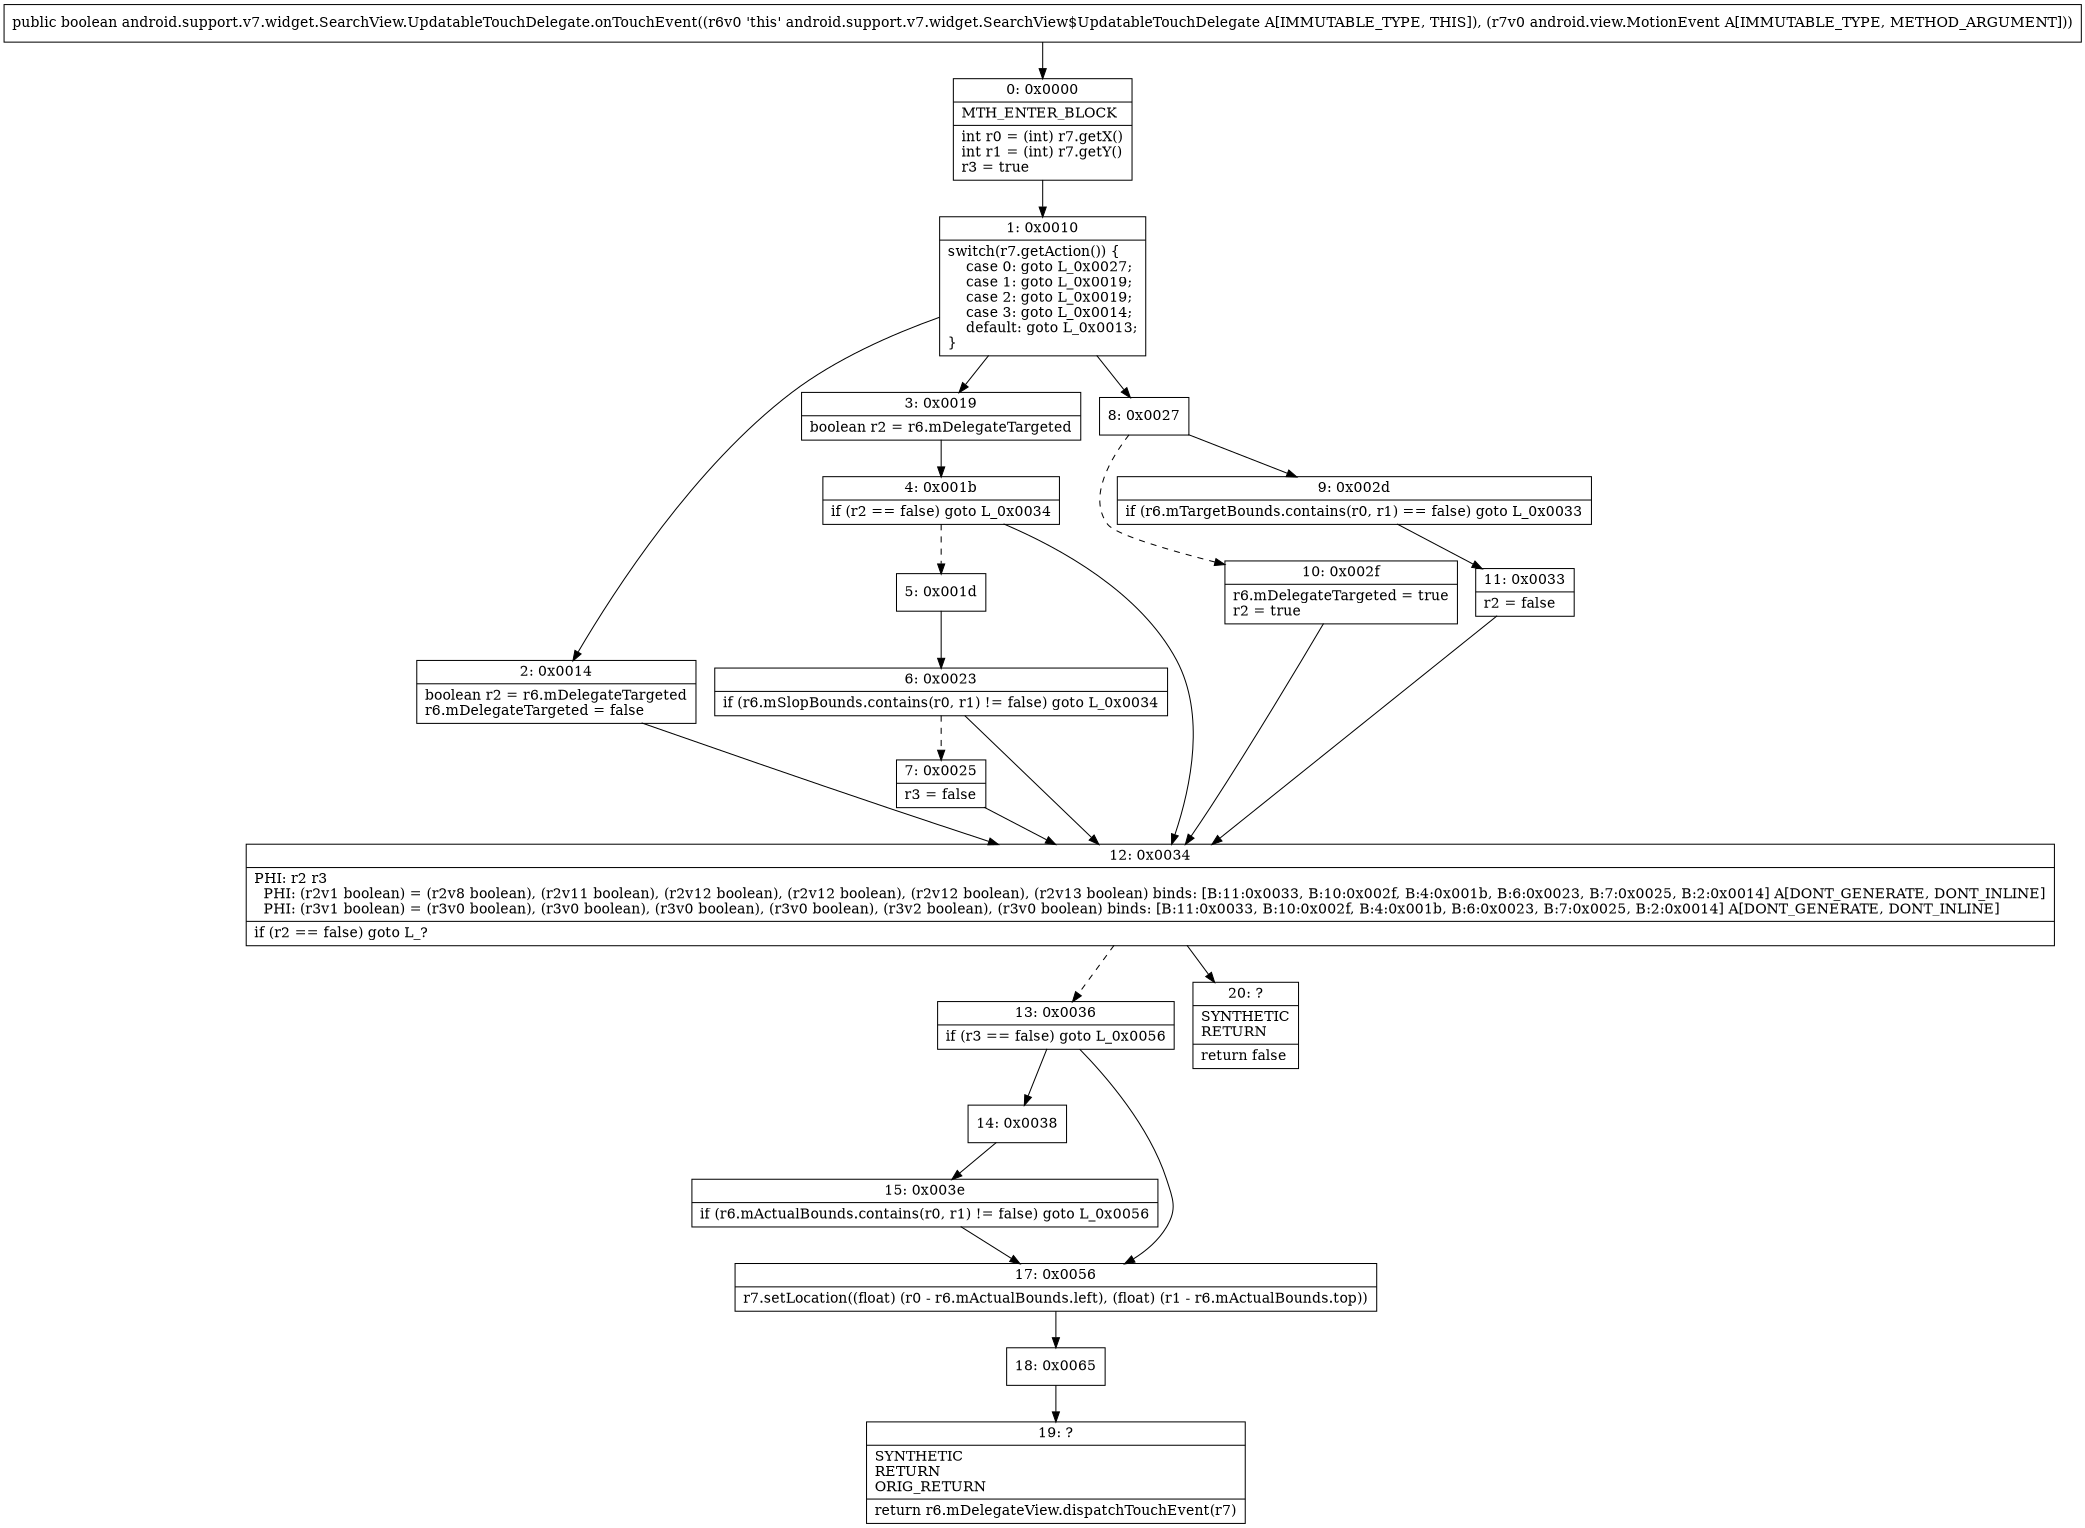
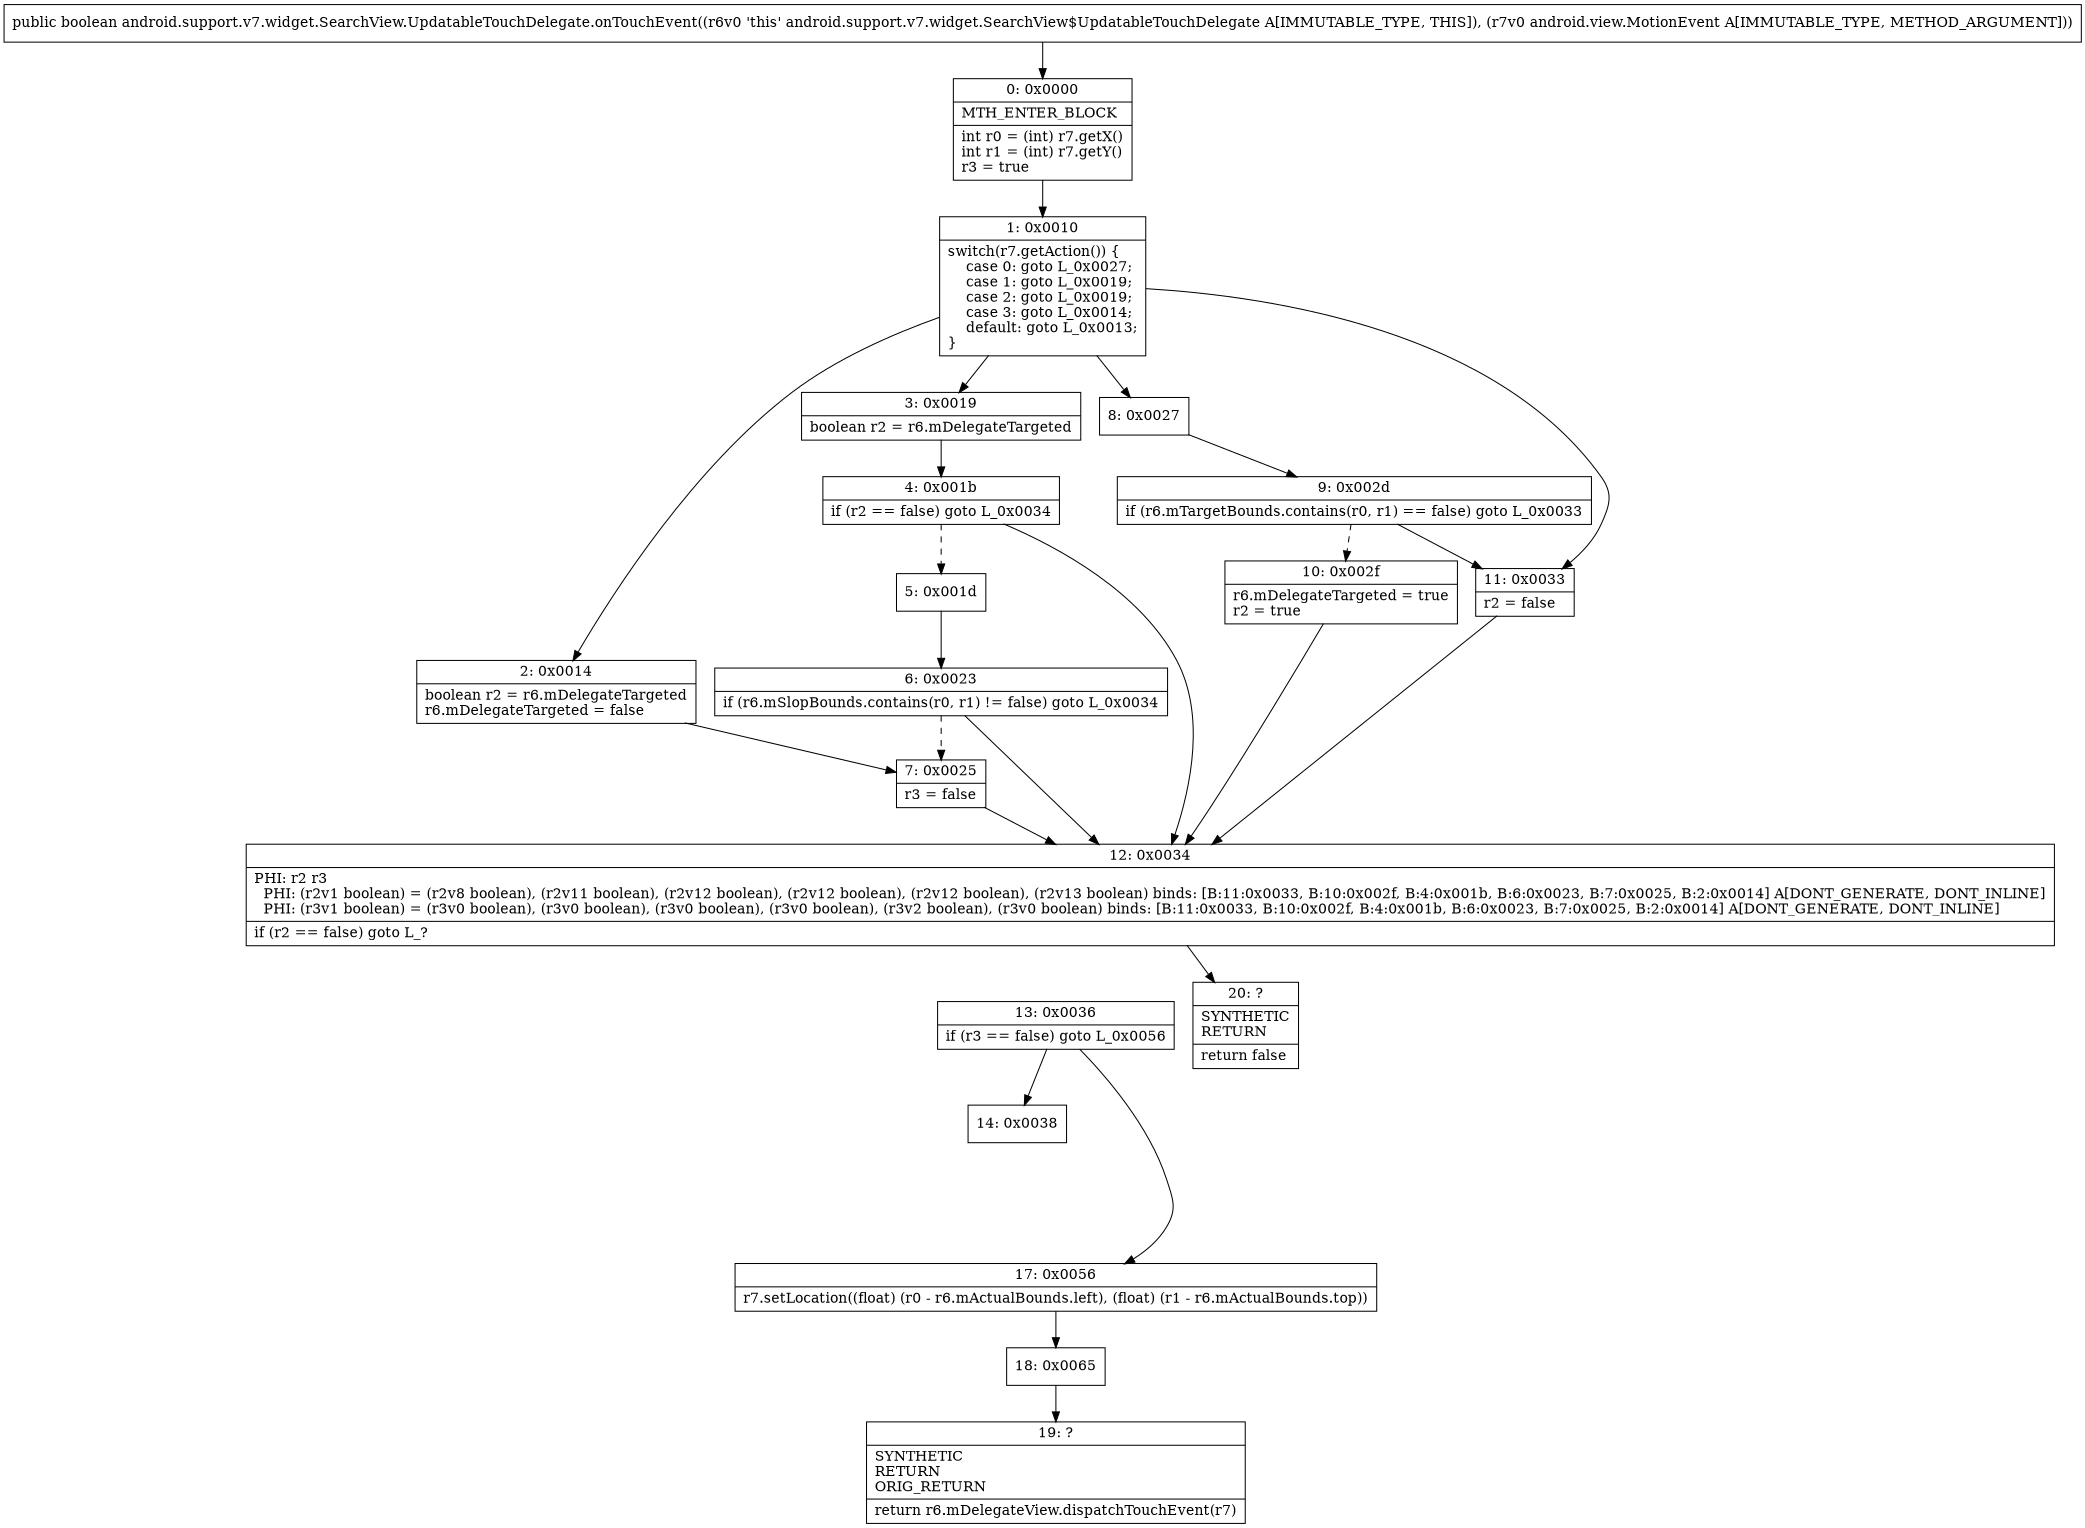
edge "1: 0x0010" -> "11: 0x0033": added
edge "8: 0x0027" -> "10: 0x002f": now "9: 0x002d" -> "10: 0x002f"
edge "2: 0x0014" -> "12: 0x0034": now "2: 0x0014" -> "7: 0x0025"
edge "12: 0x0034" -> "13: 0x0036": removed
node "15: 0x003e": removed
